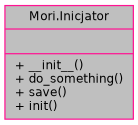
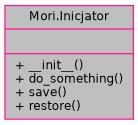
node "Mori.Inicjator": text "+ init()" -> "+ restore()"
